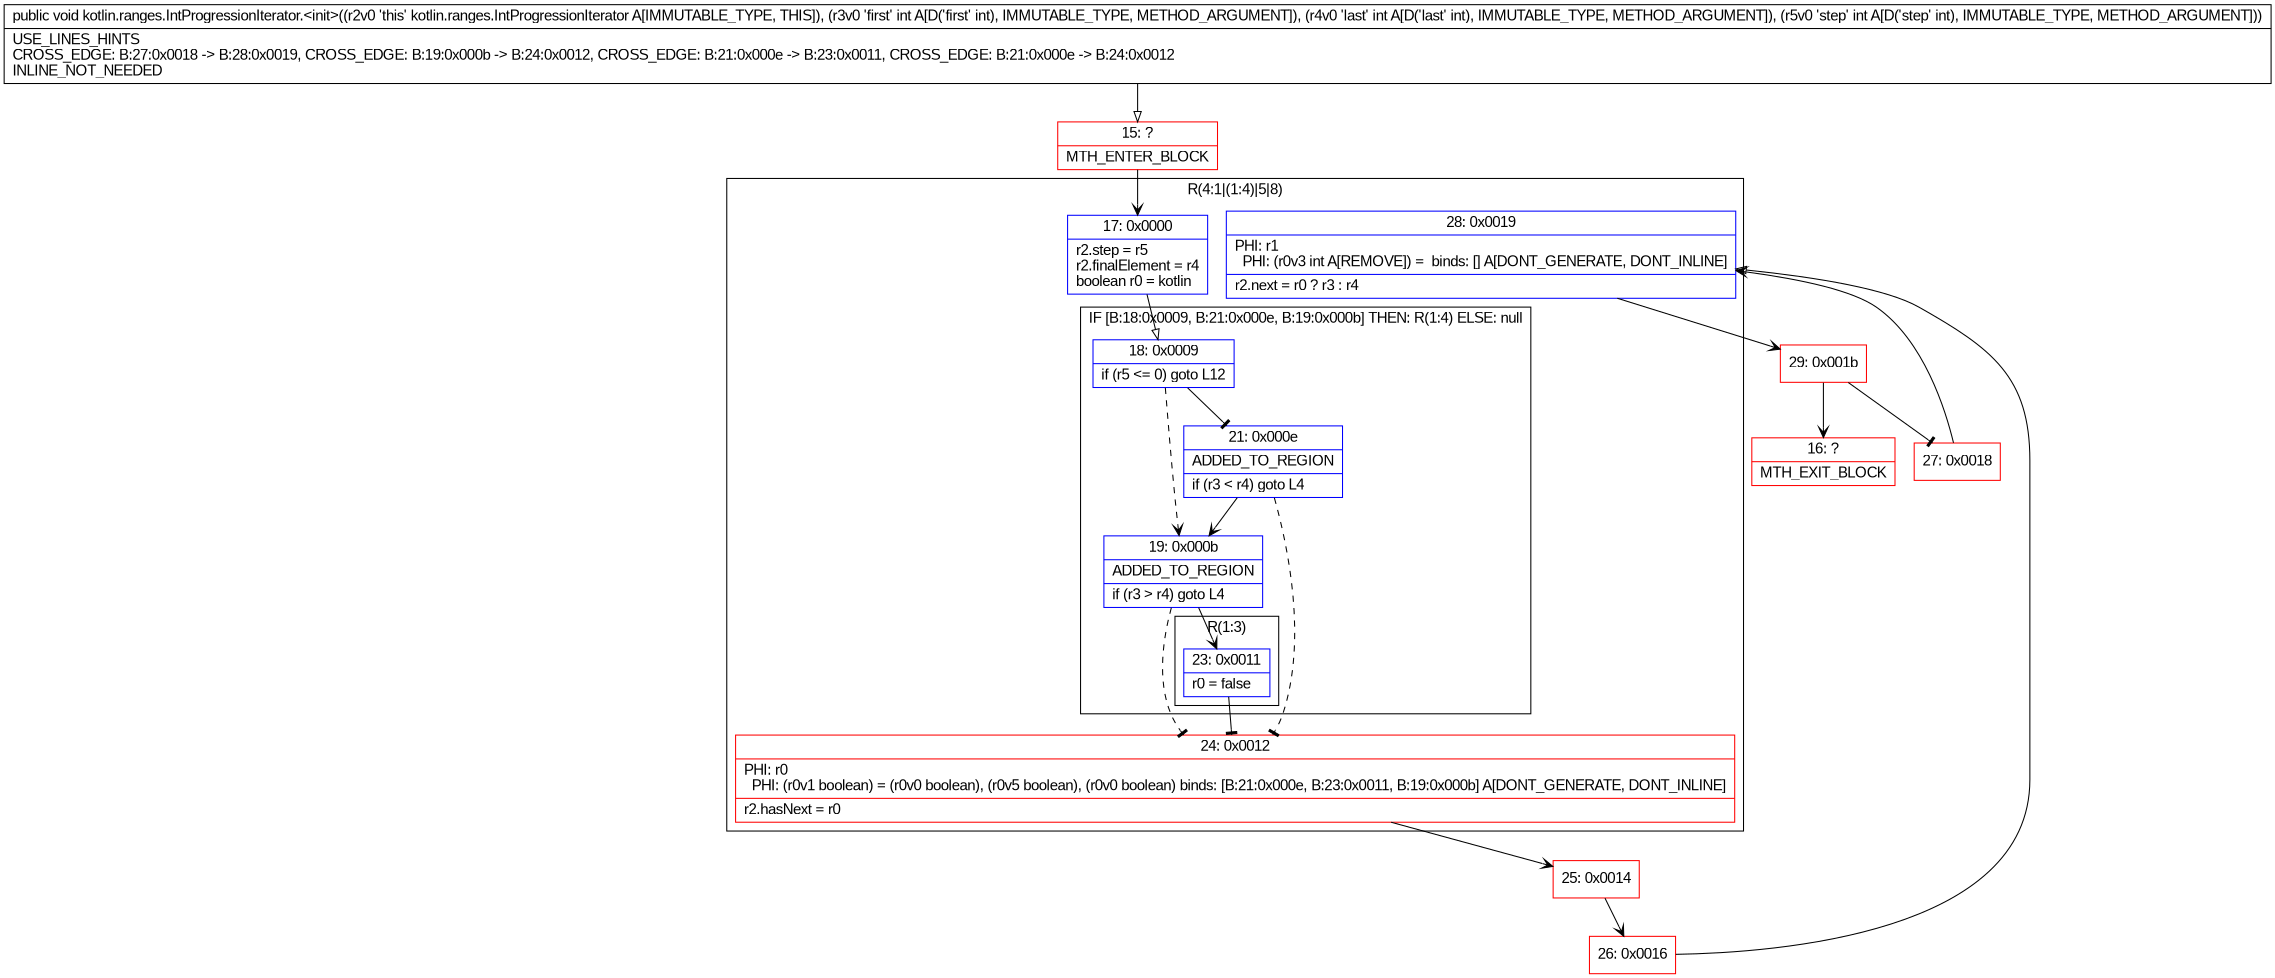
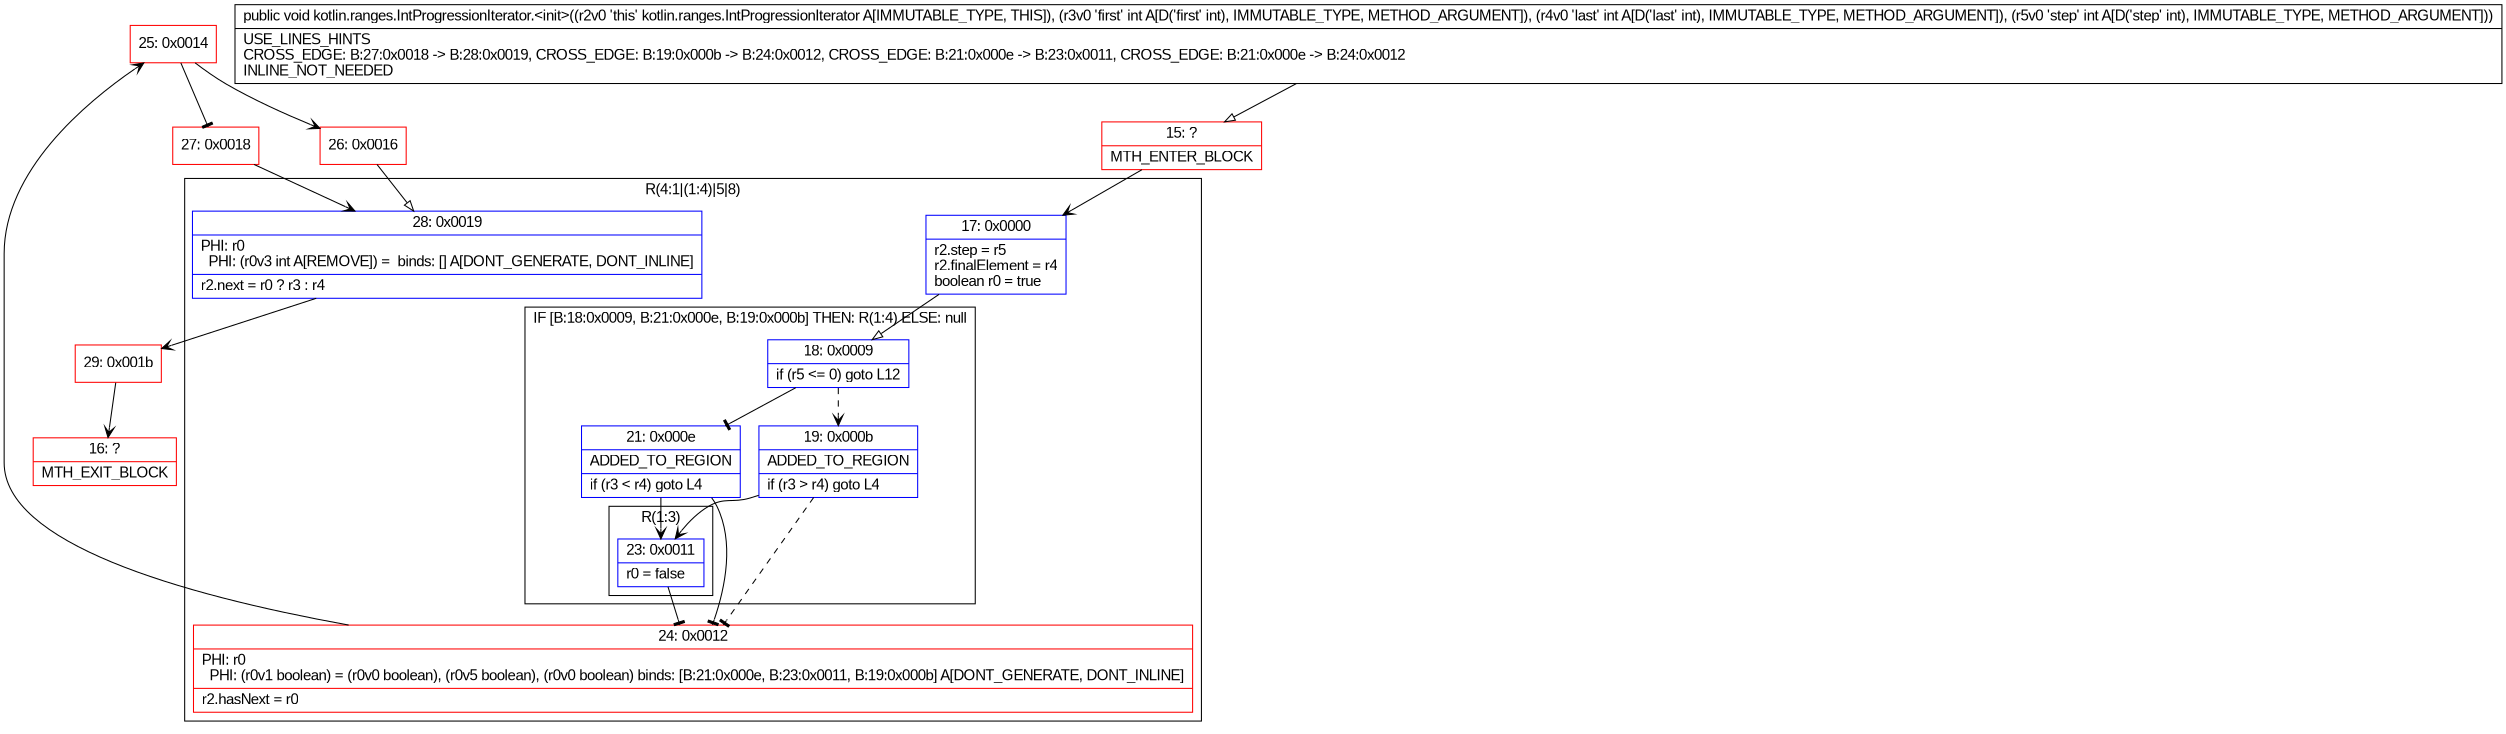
node "28: 0x0019": text "PHI: r1" -> "PHI: r0"
node "17: 0x0000": text "boolean r0 = kotlin" -> "boolean r0 = true"
edge "29: 0x001b" -> "27: 0x0018": now "25: 0x0014" -> "27: 0x0018"
edge "21: 0x000e" -> "19: 0x000b": now "21: 0x000e" -> "23: 0x0011"
edge "21: 0x000e" -> "24: 0x0012": style dashed -> solid
